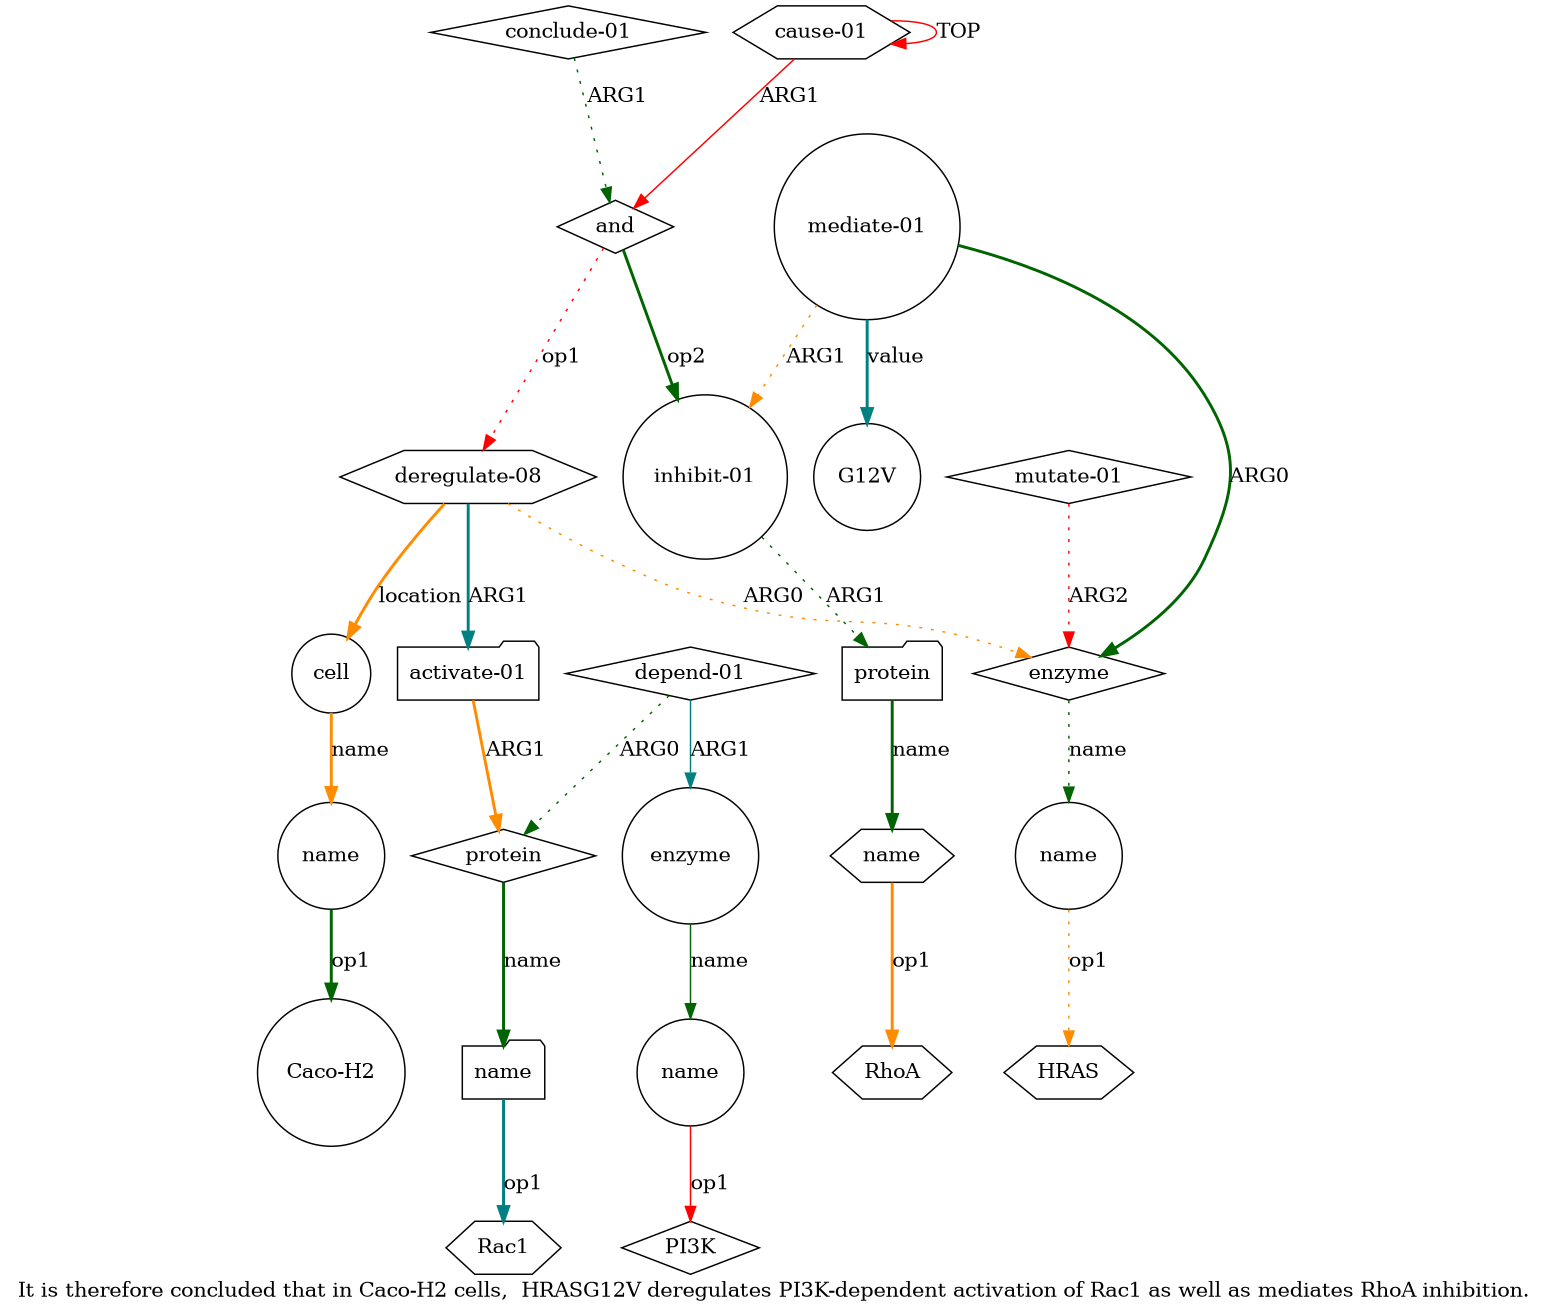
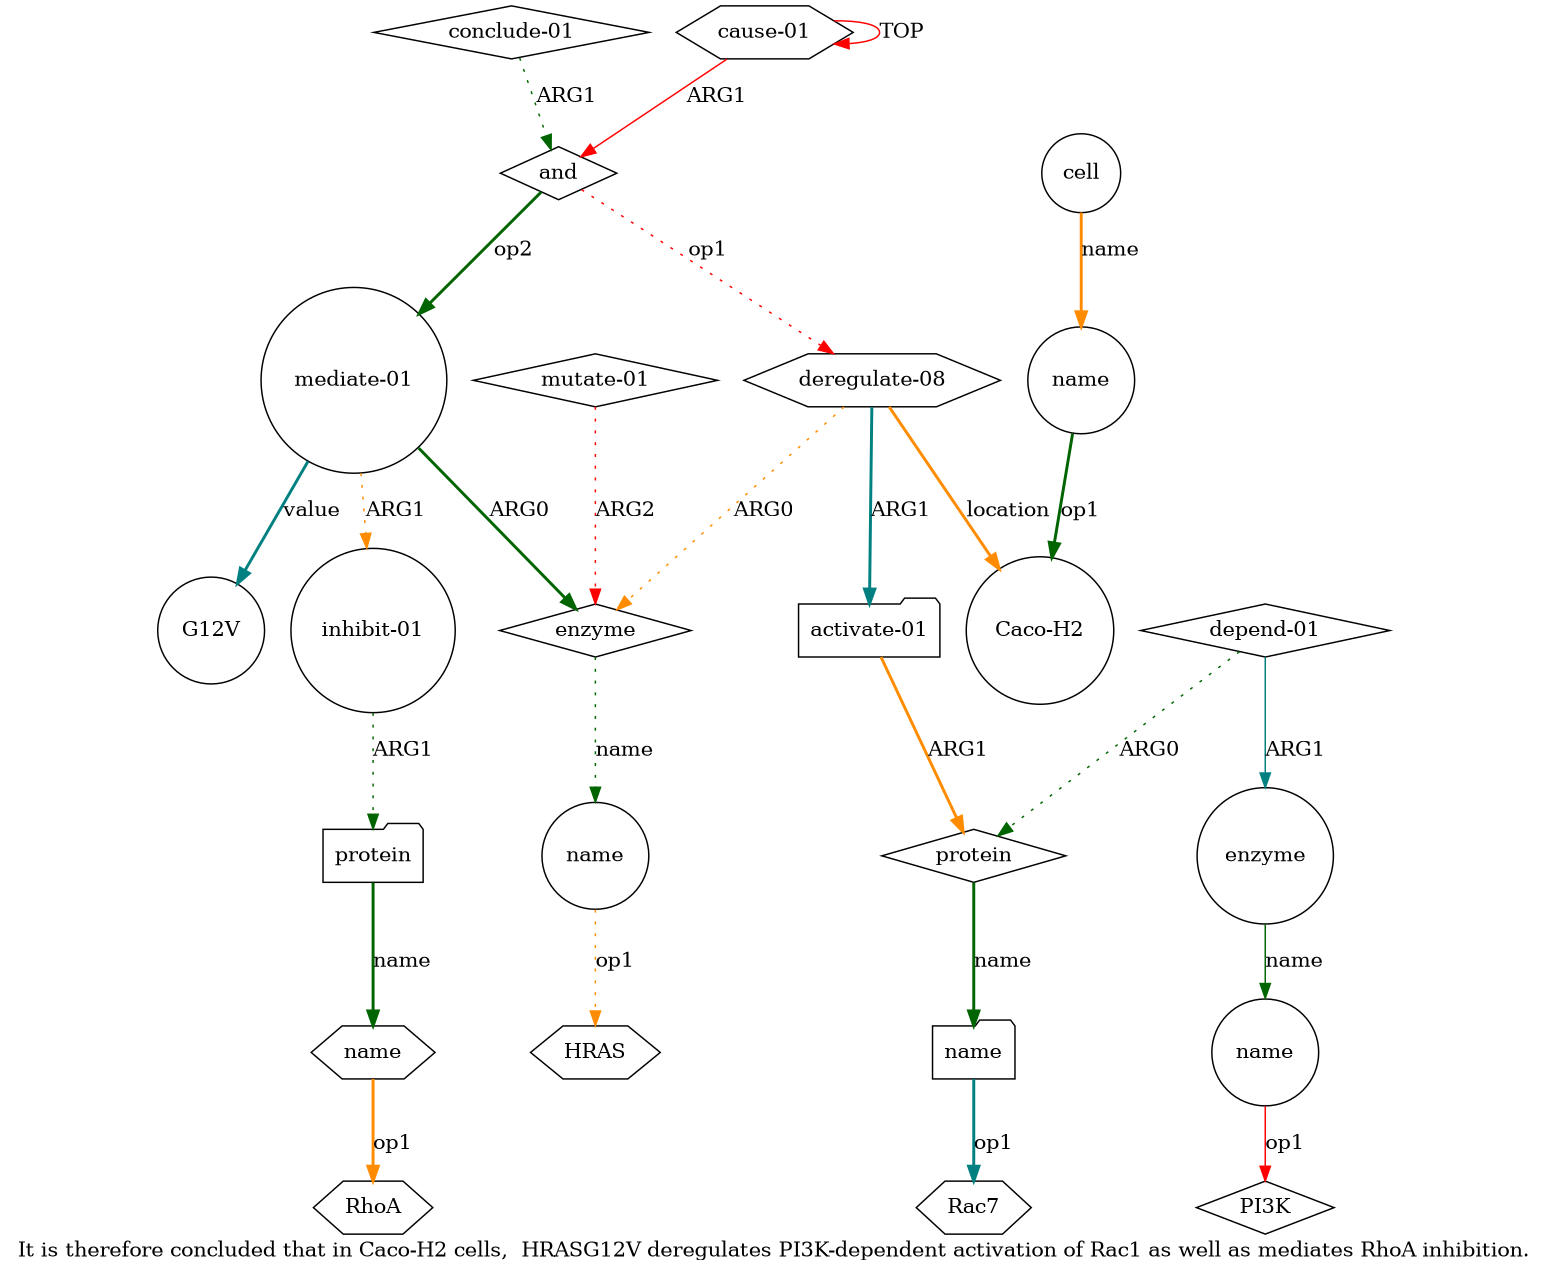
edge "and" -> "inhibit-01": now "and" -> "mediate-01"
edge "deregulate-08" -> "cell": now "deregulate-08" -> "Caco-H2"
node "Rac1": label "Rac1" -> "Rac7"
